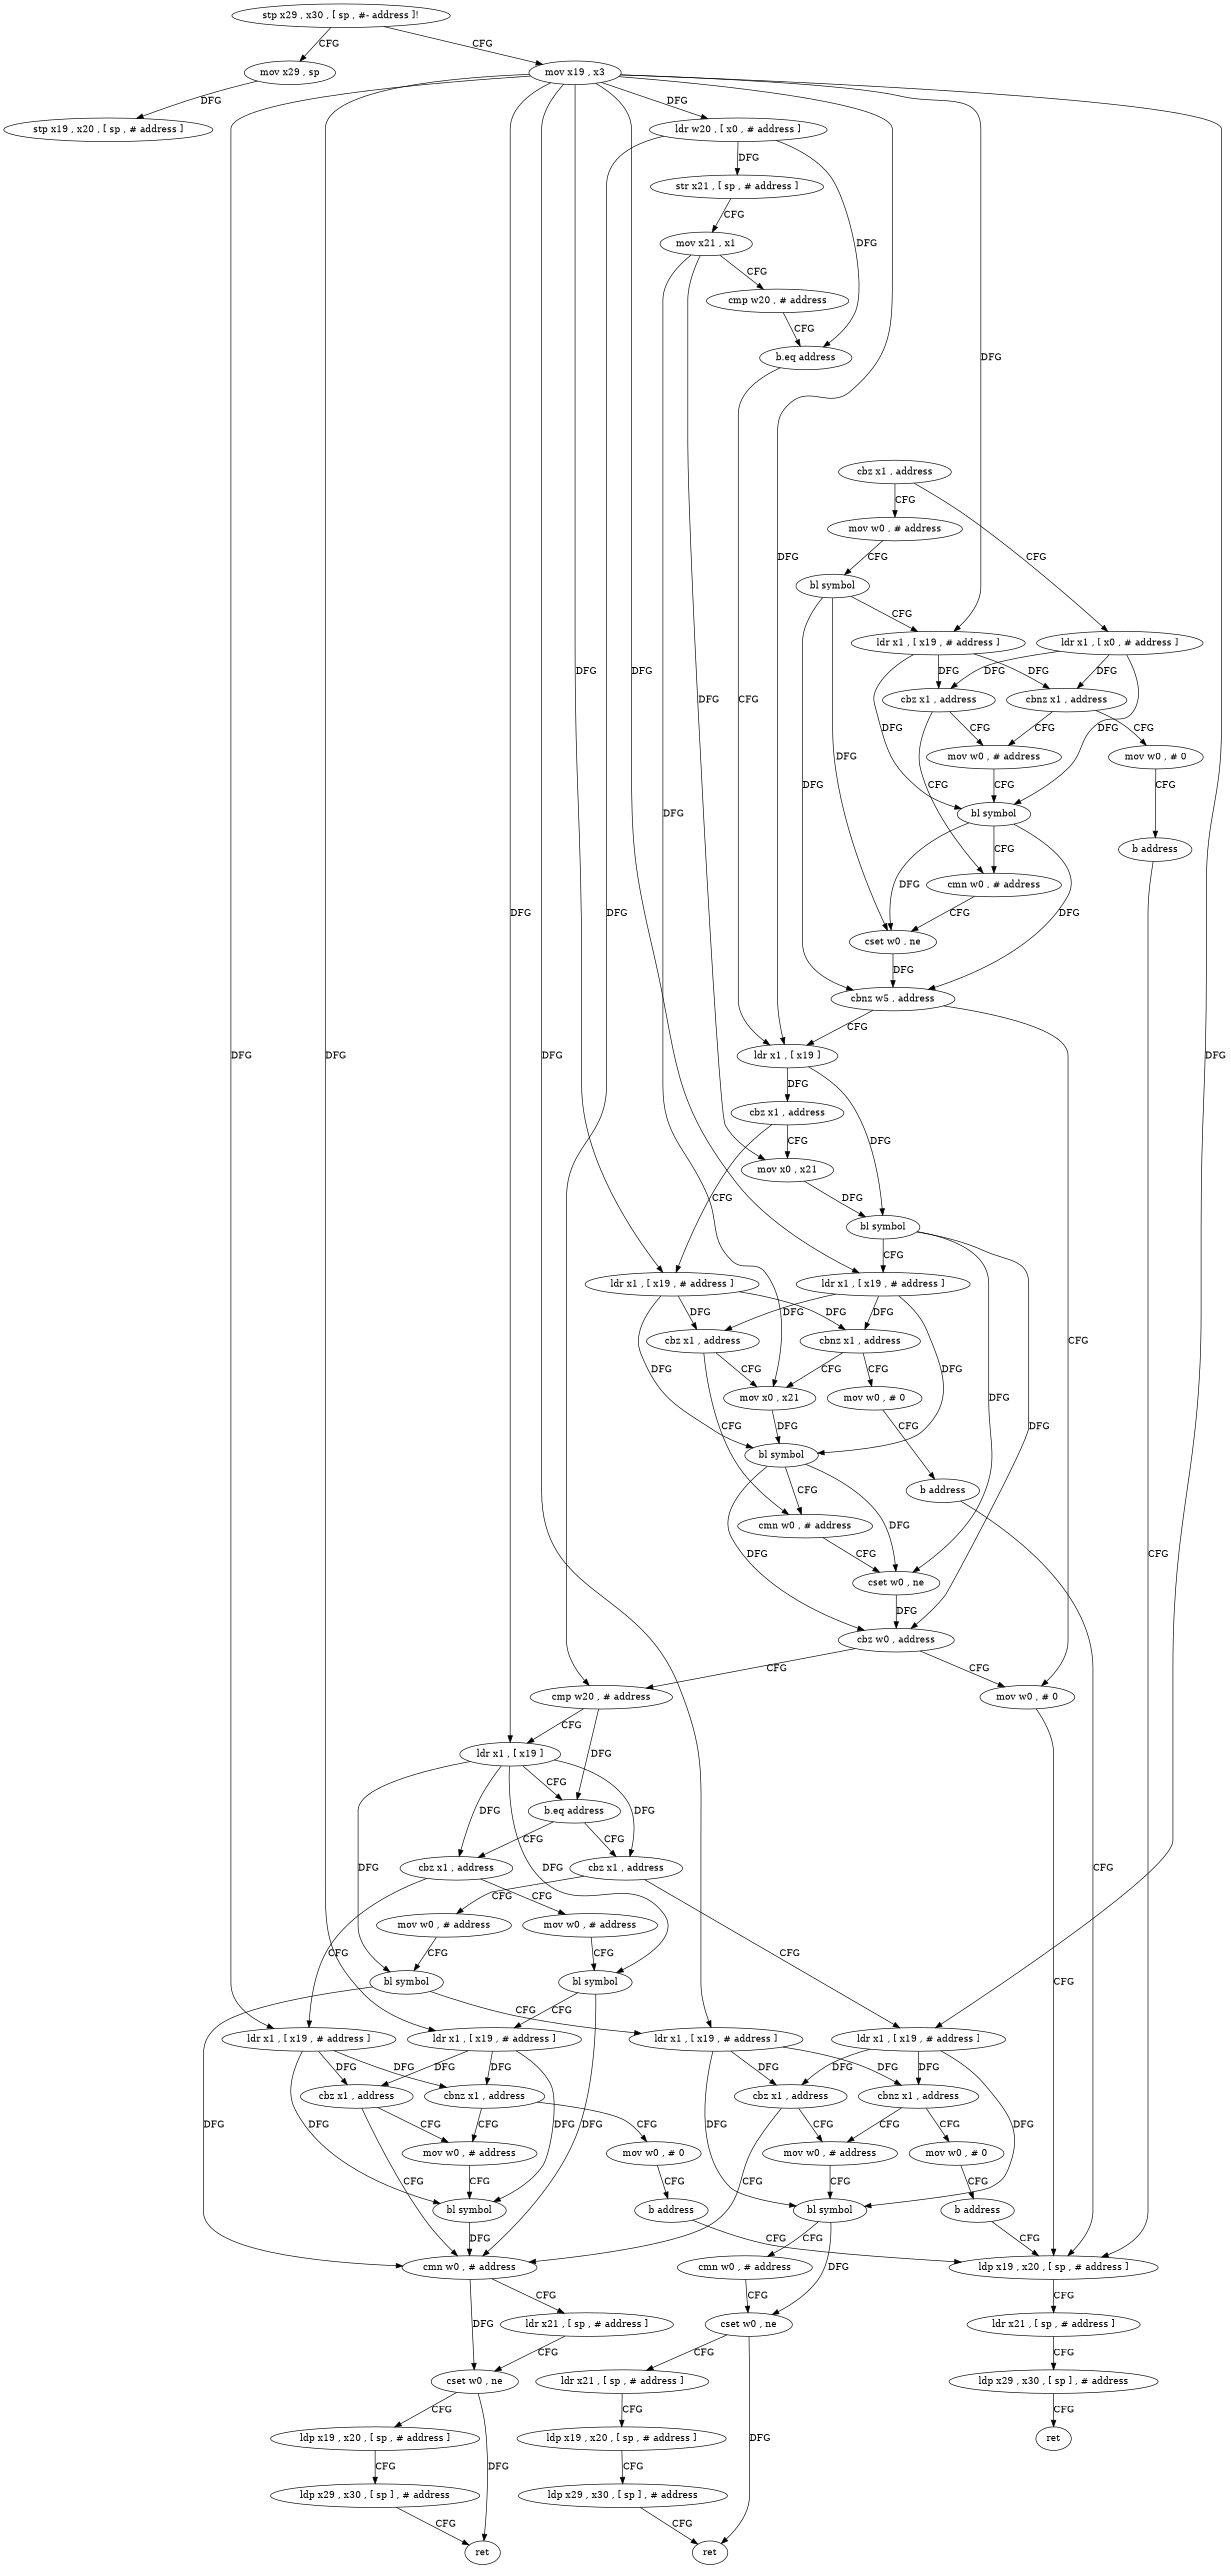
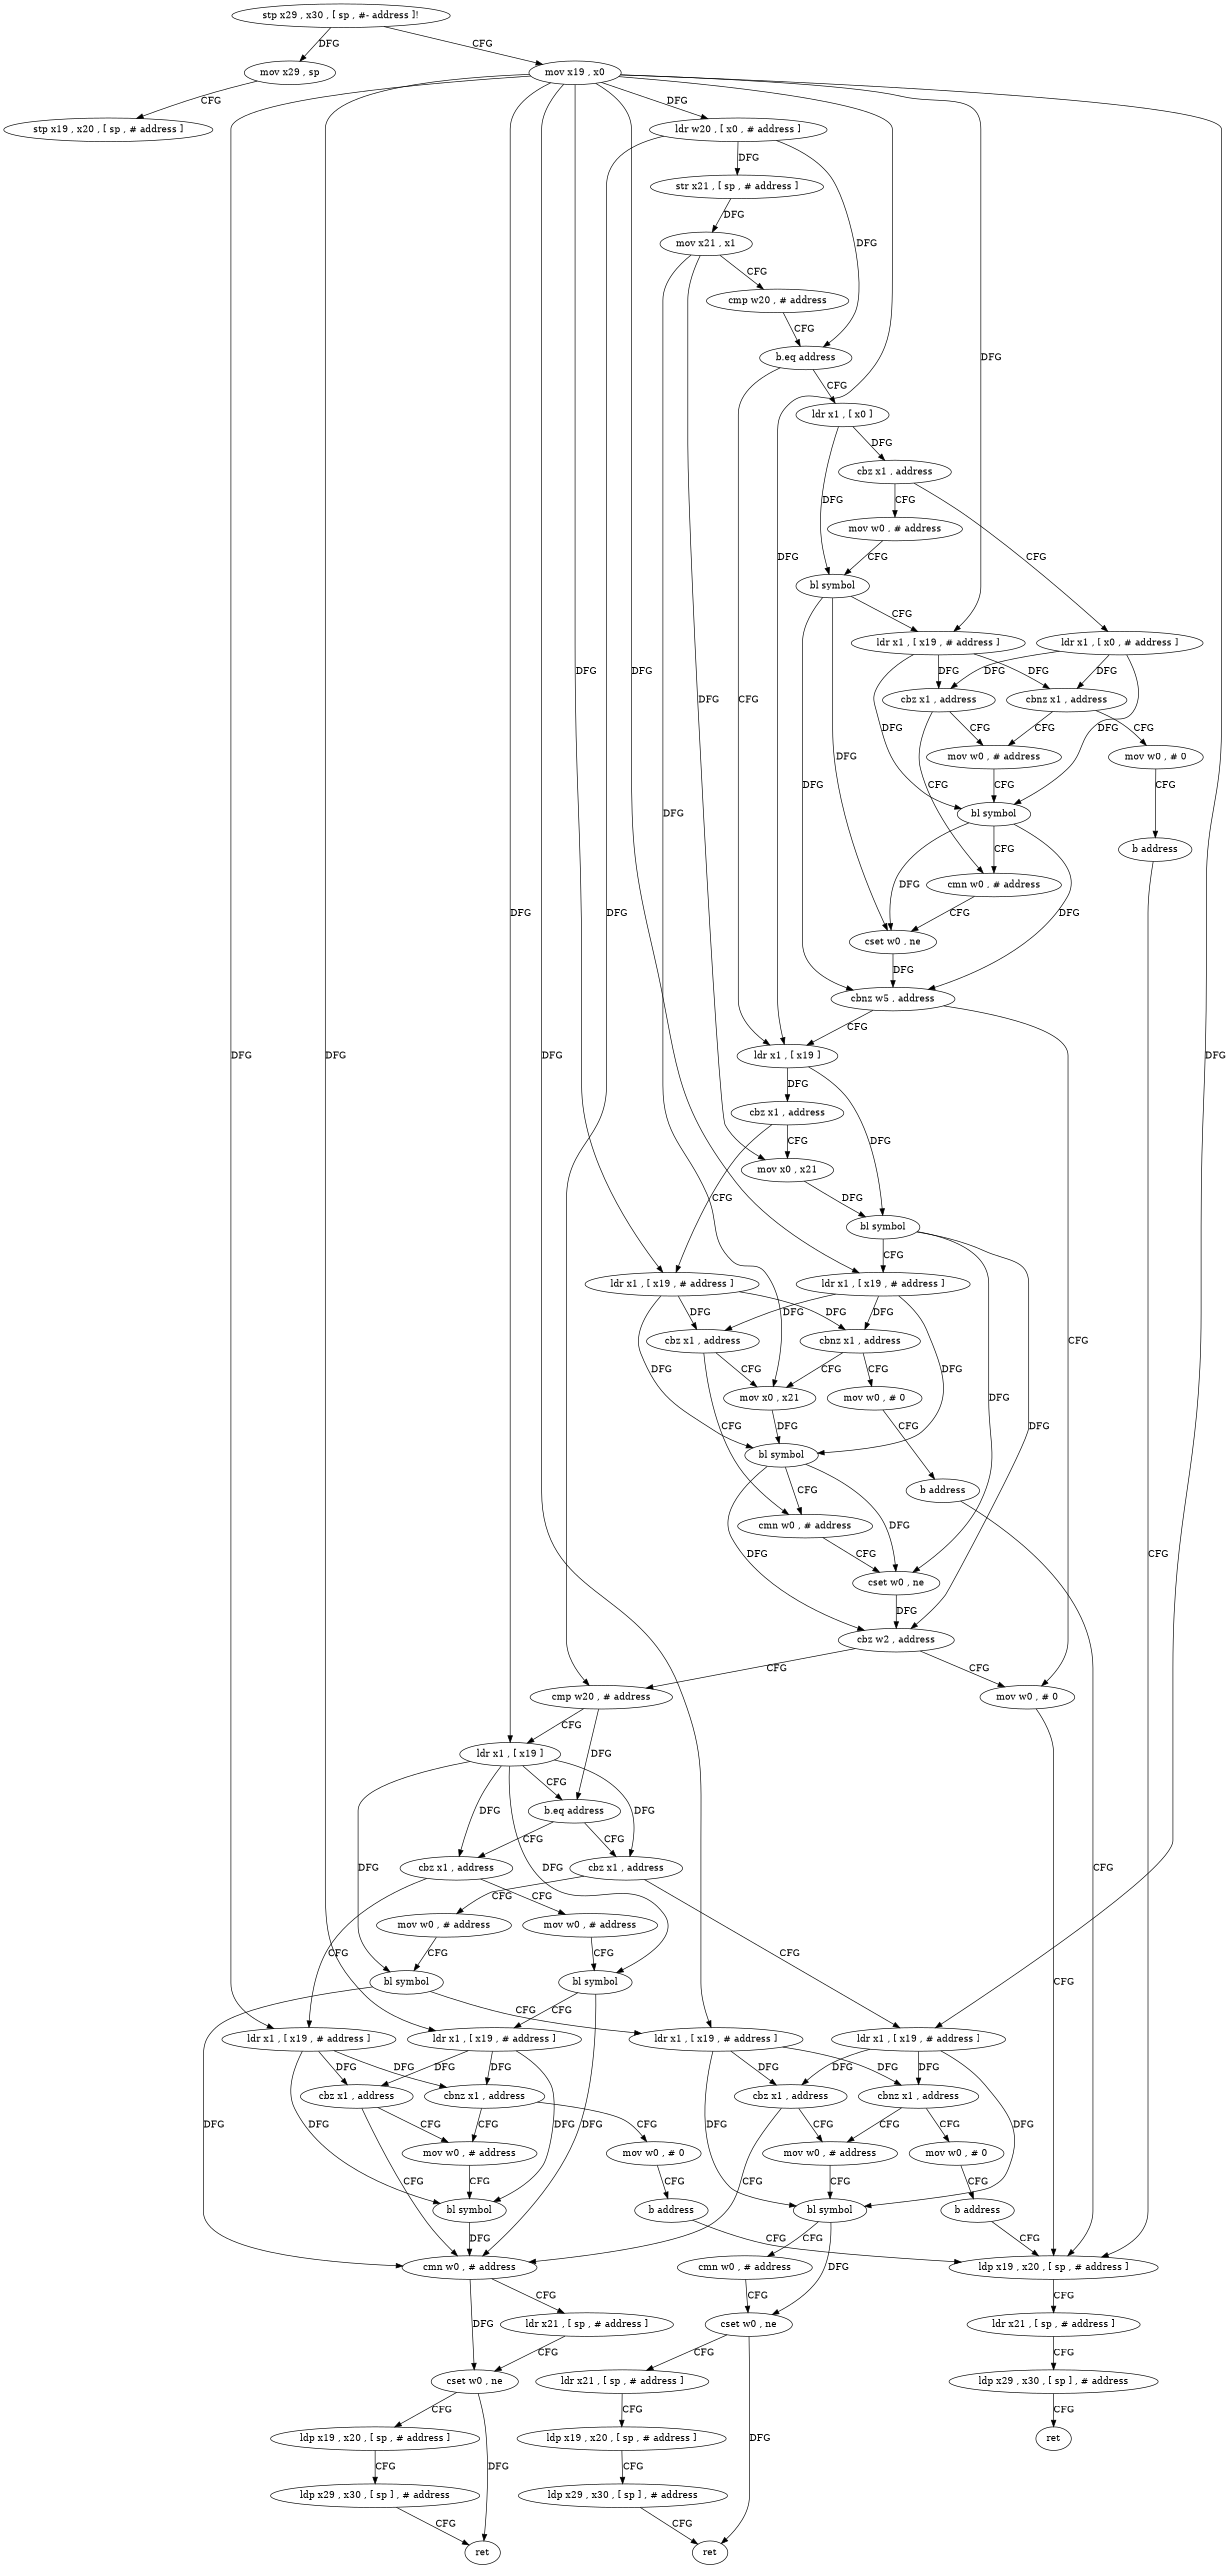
edge "stp x29 , x30 , [ sp , #- address ]!" -> "mov x29 , sp": label "CFG" -> "DFG"
node "mov x19 , x3": label "mov x19 , x3" -> "mov x19 , x0"
edge "mov x29 , sp" -> "stp x19 , x20 , [ sp , # address ]": label "DFG" -> "CFG"
edge "str x21 , [ sp , # address ]" -> "mov x21 , x1": label "CFG" -> "DFG"
node "ldr x1 , [ x0 ]": added
node "cbz w0 , address": label "cbz w0 , address" -> "cbz w2 , address"
